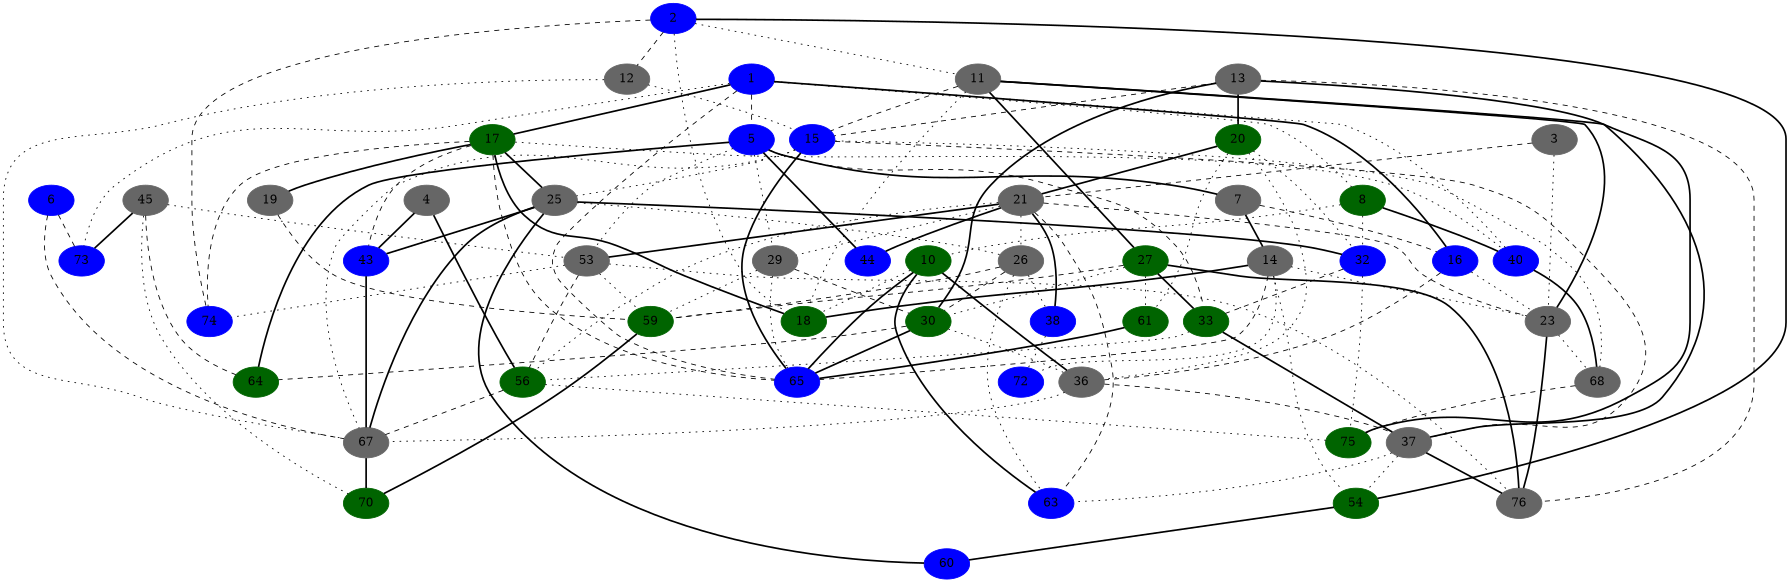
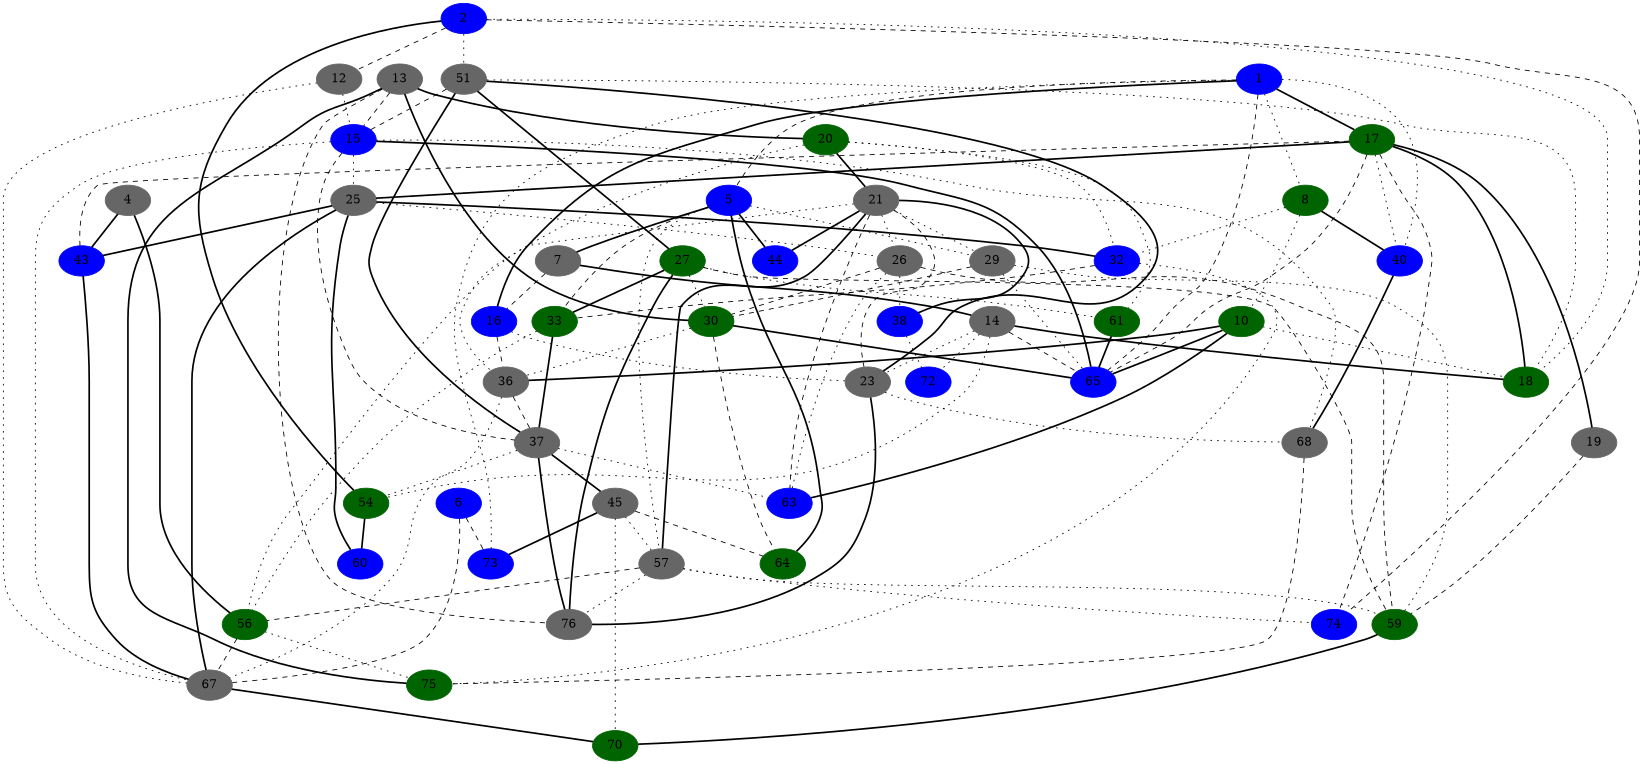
node "11": label "11" -> "51"
node "3": removed
node "53": label "53" -> "57"
edge "37" -- "45": added
